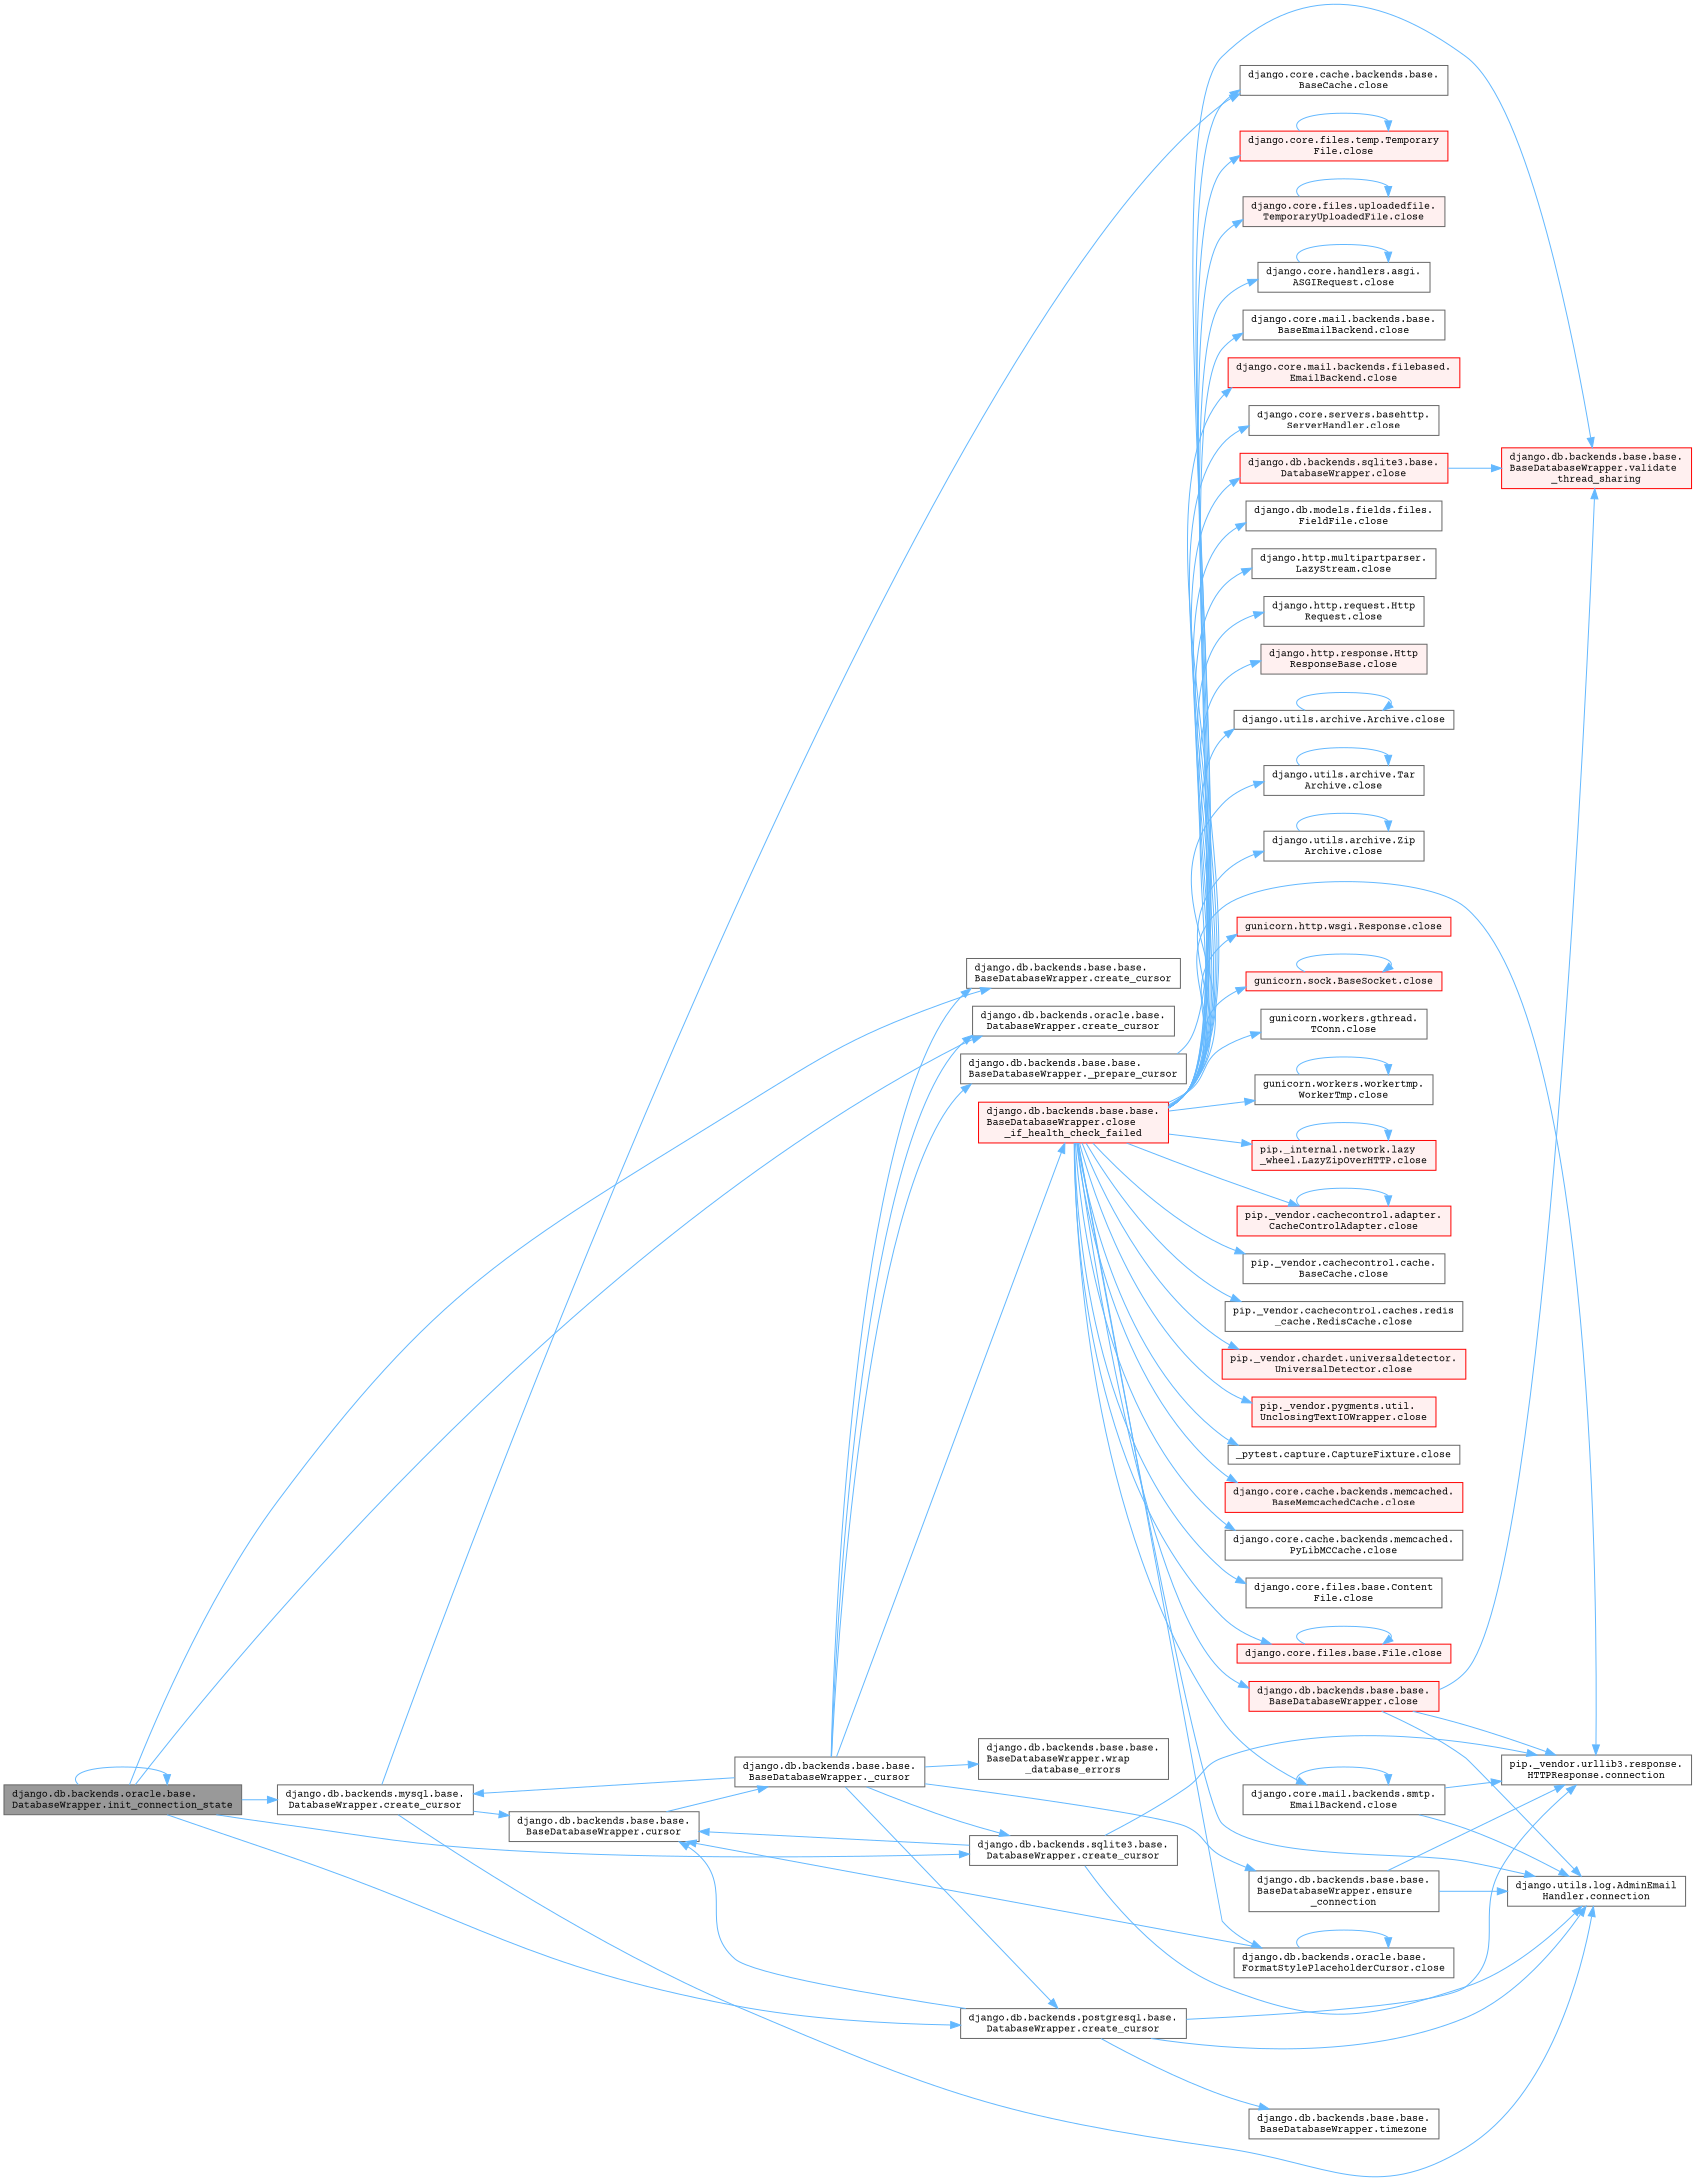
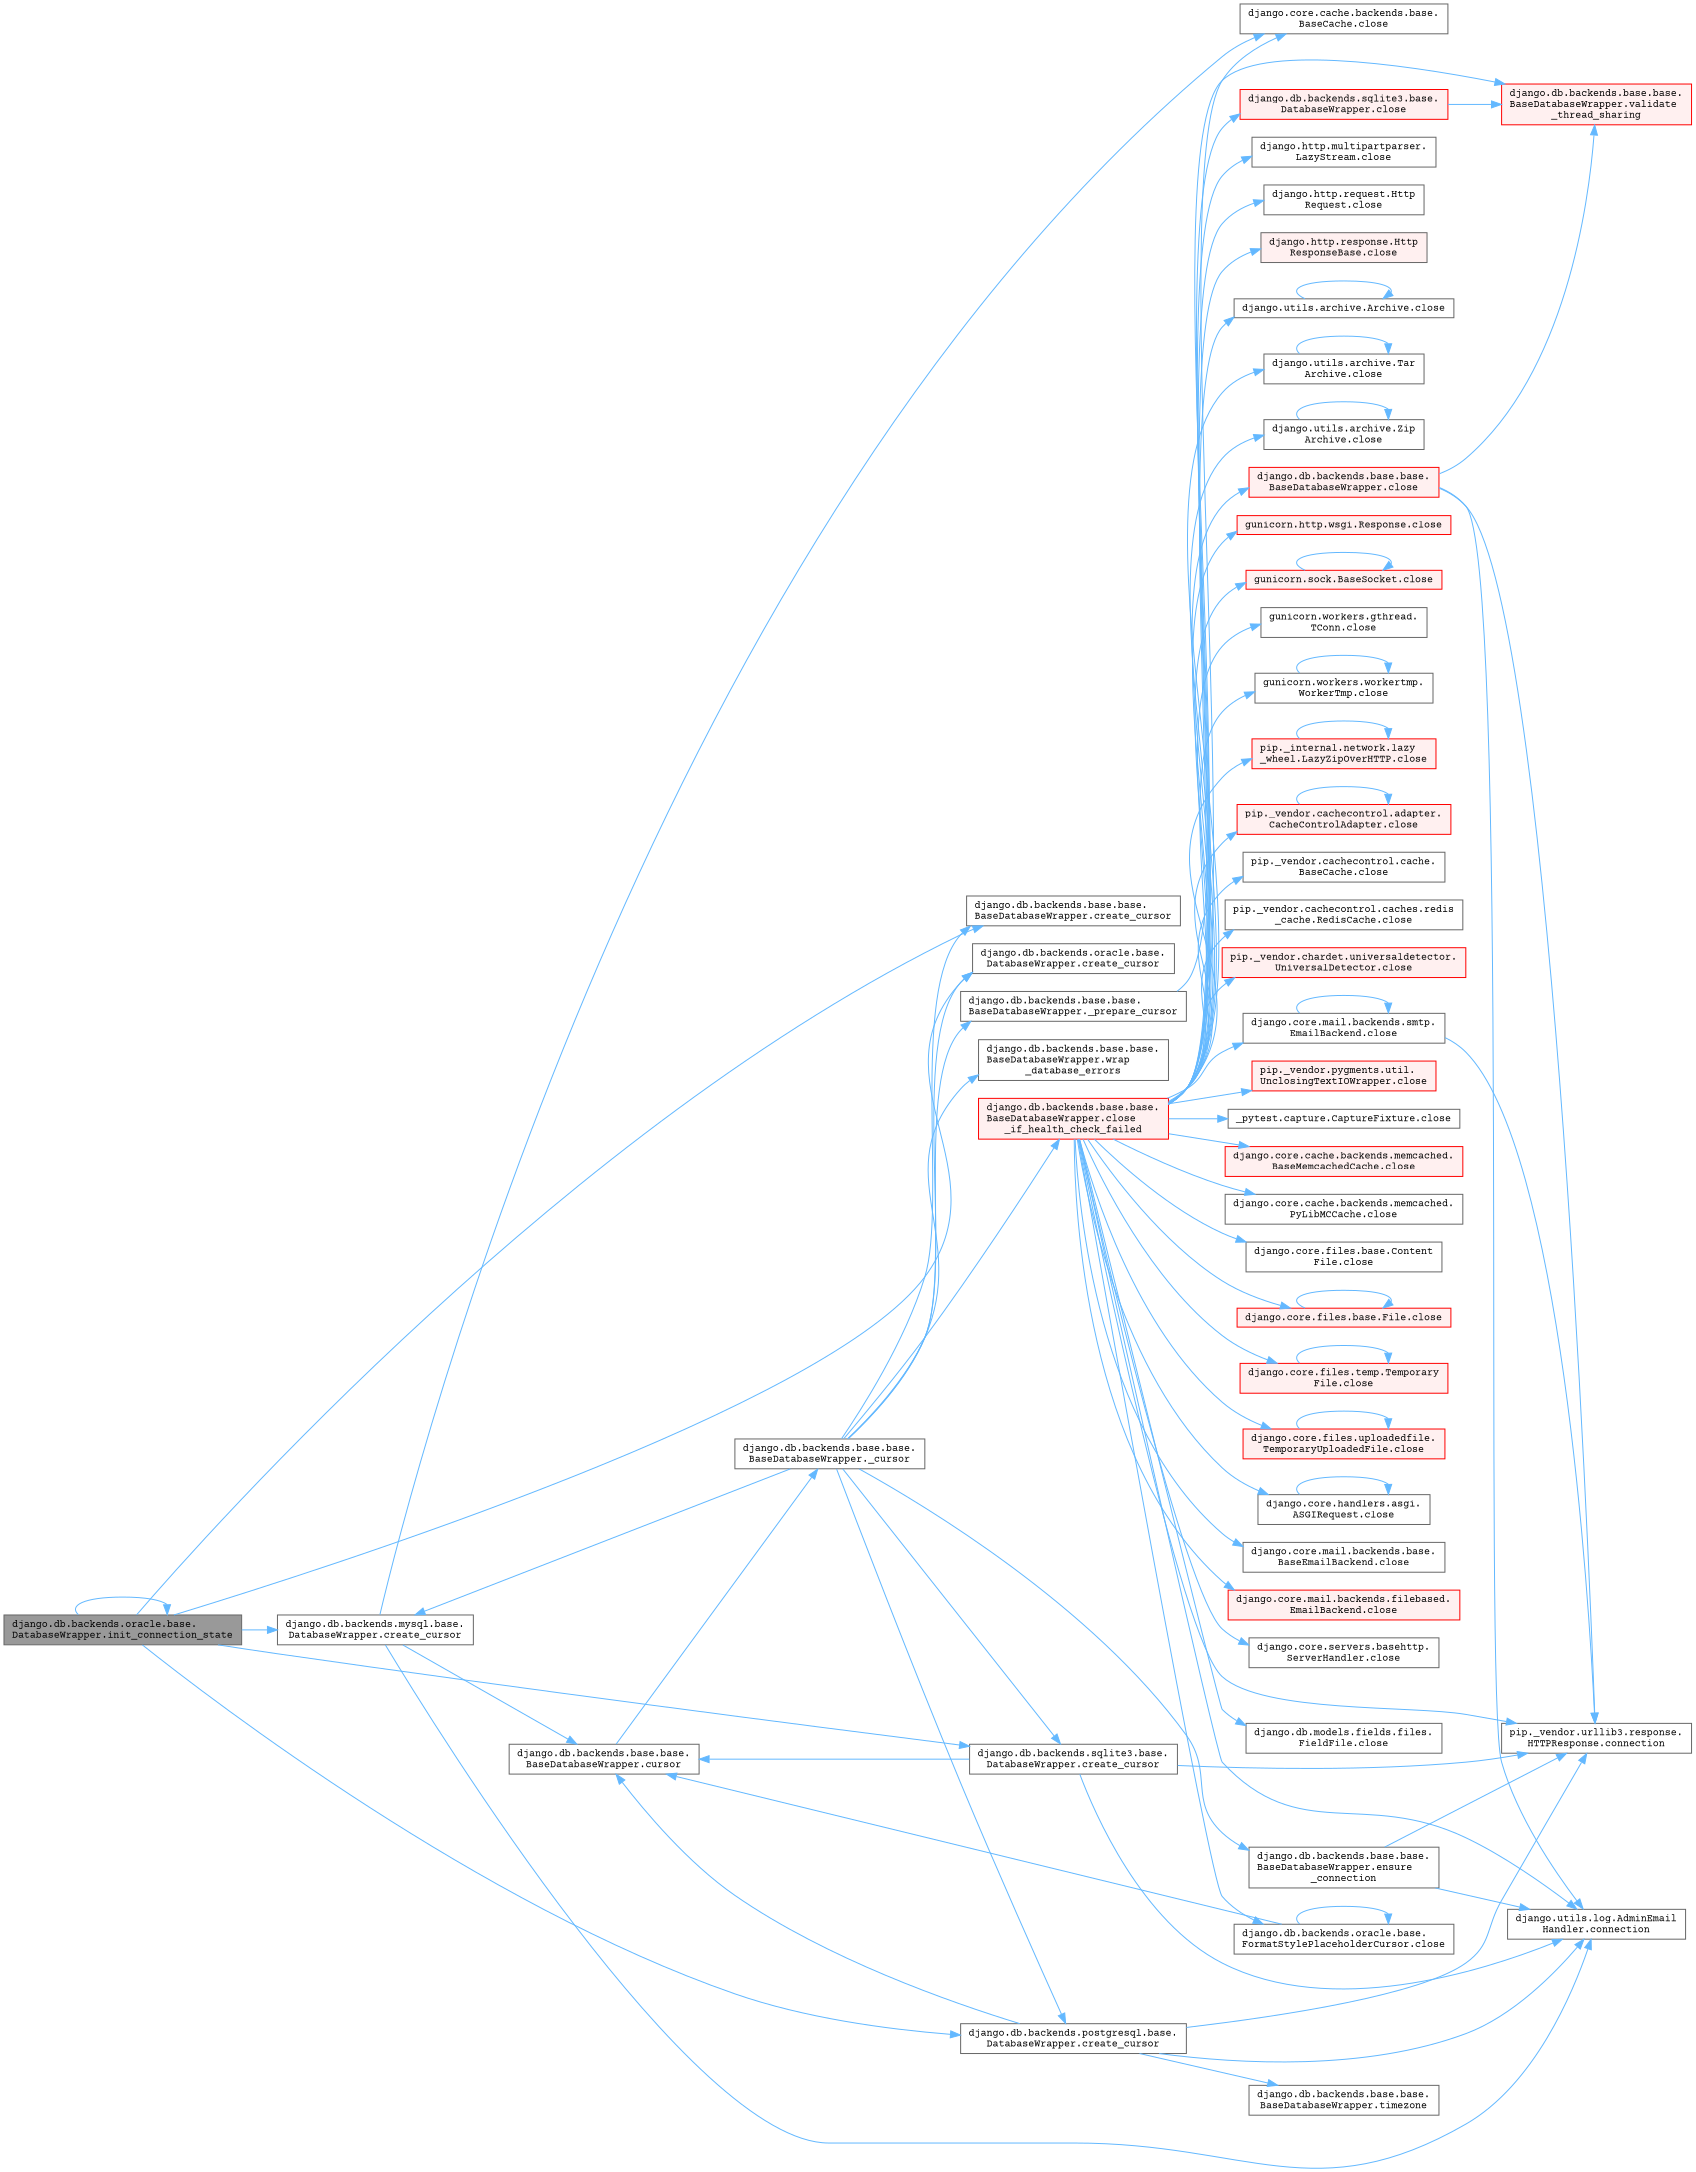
node "django.core.files.uploadedfile. TemporaryUploadedFile.close": color grey40 -> red
edge "django.core.mail.backends.smtp. EmailBackend.close" -> "django.utils.log.AdminEmail Handler.connection": removed
